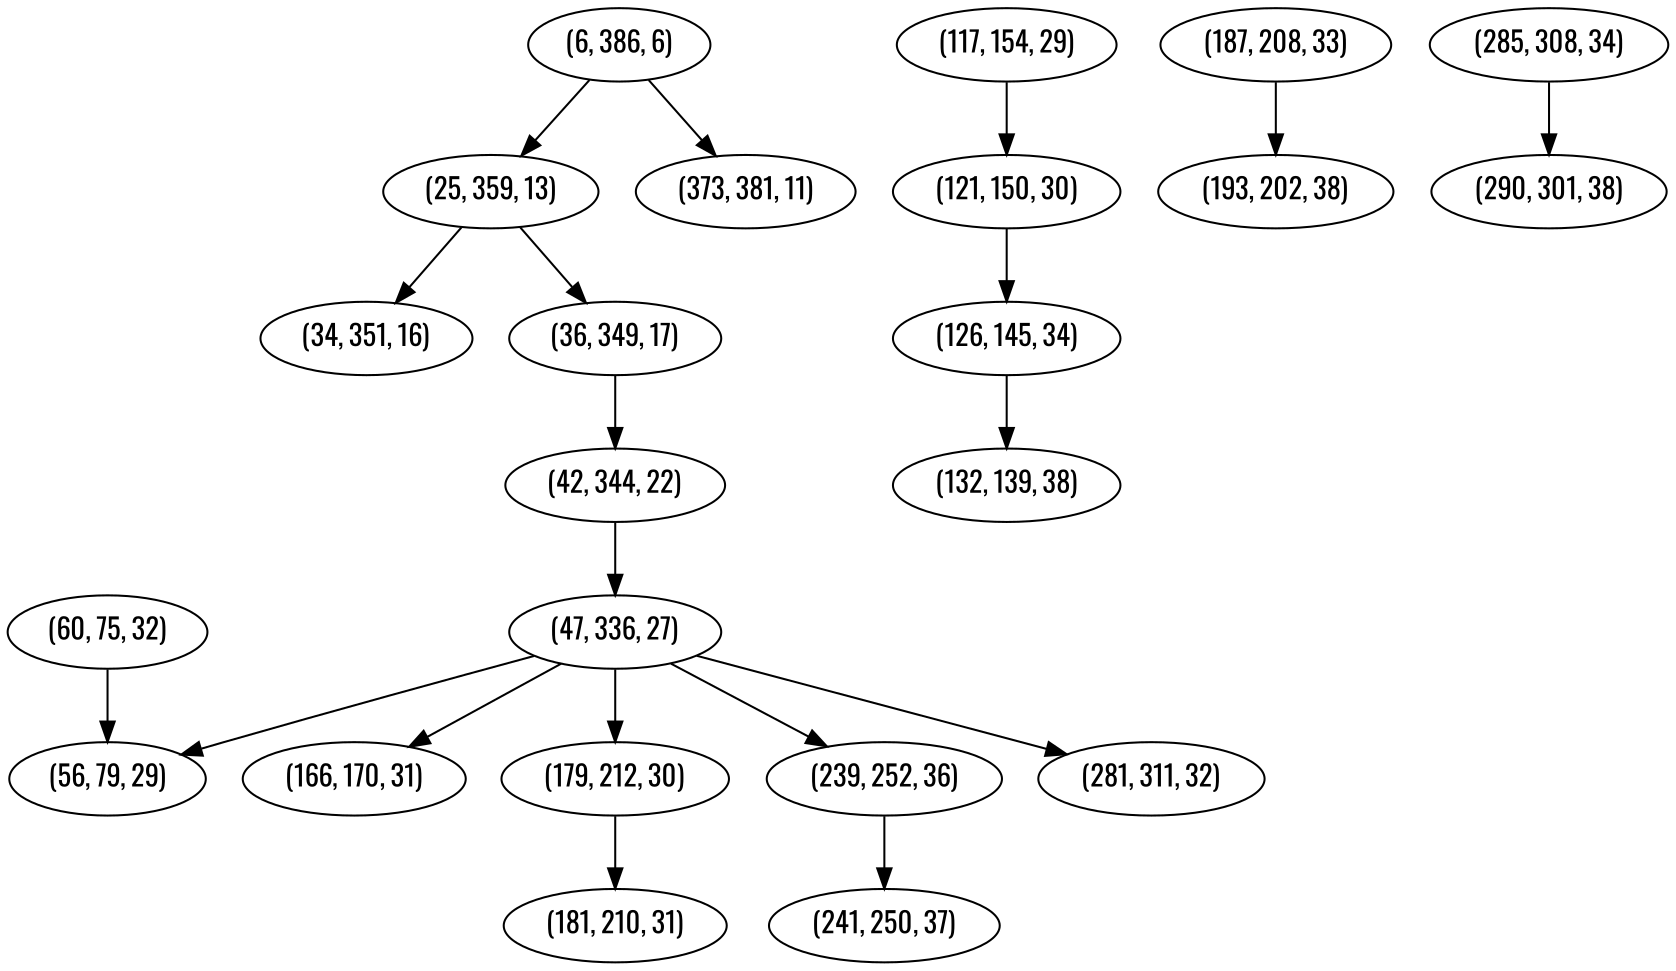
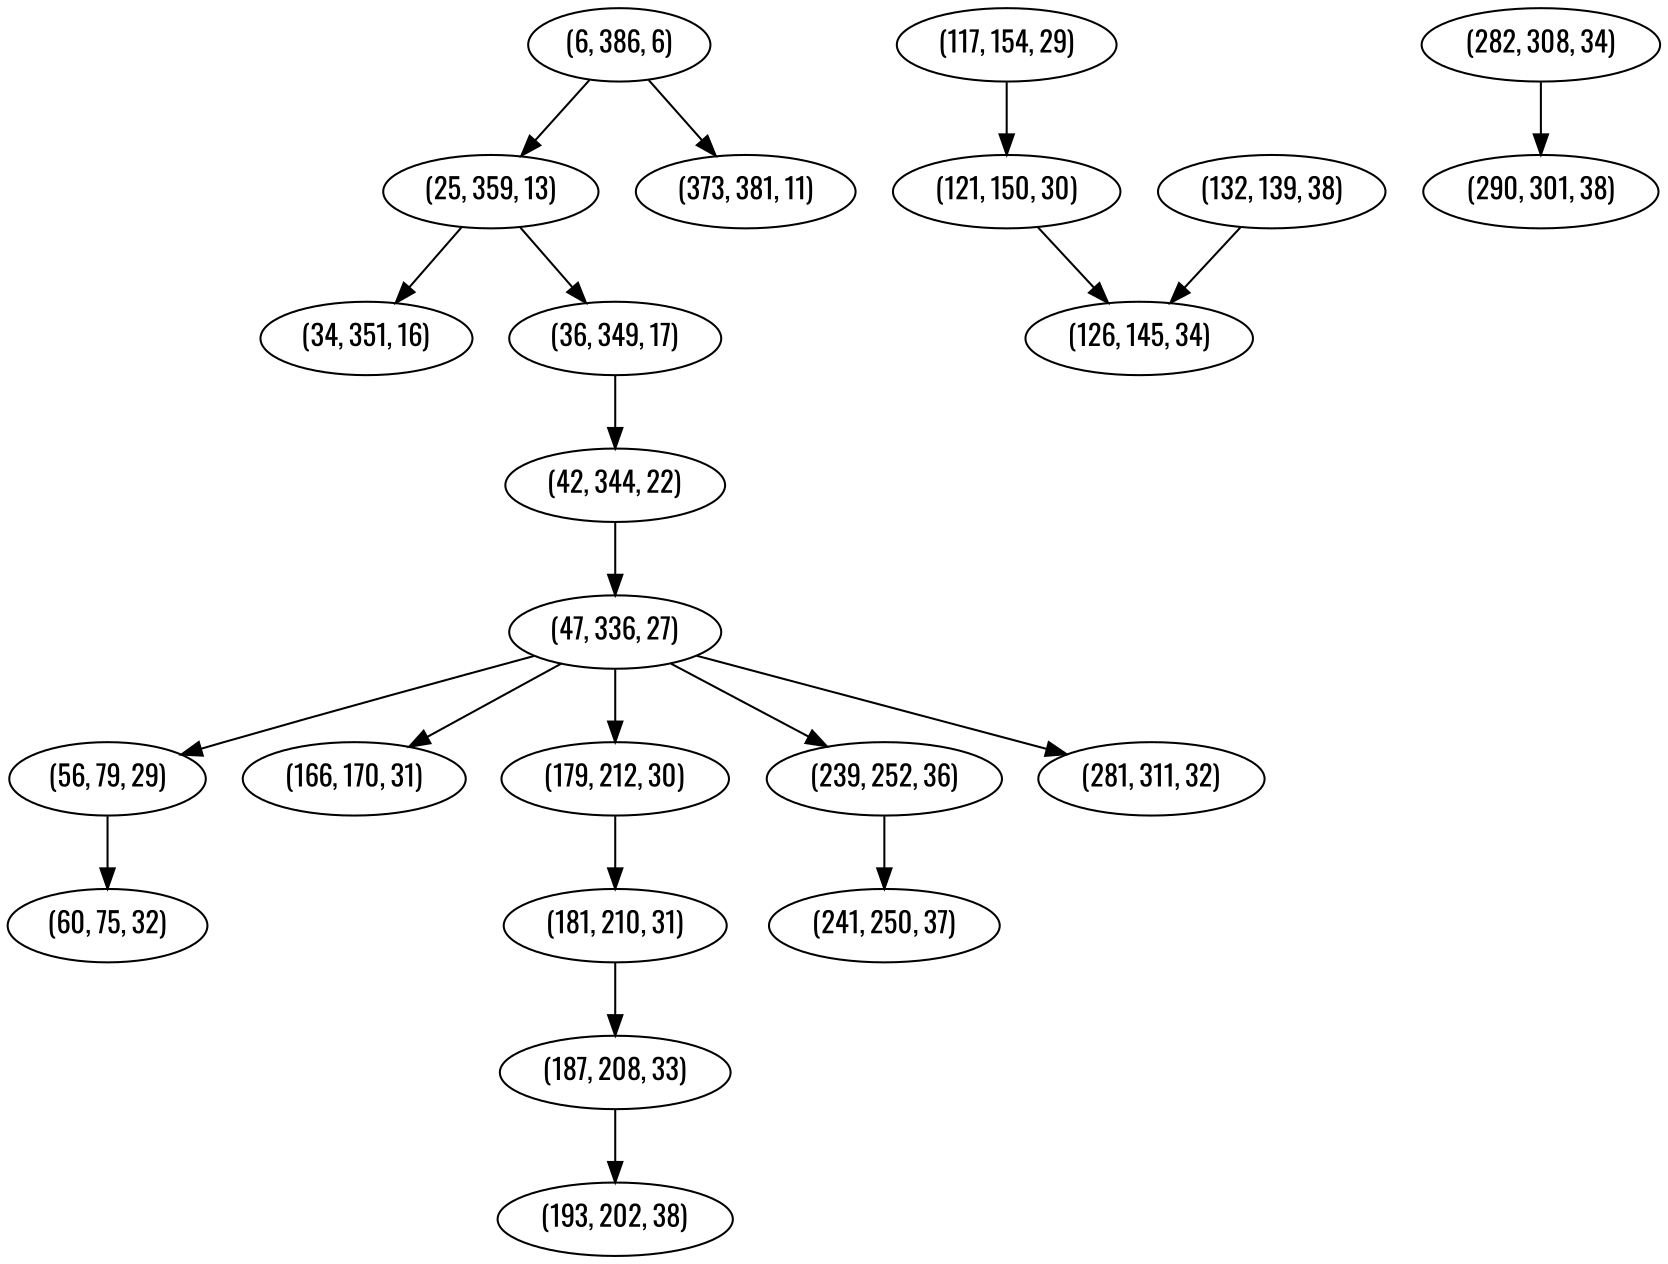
node "(285, 308, 34)": label "(285, 308, 34)" -> "(282, 308, 34)"
edge "(126, 145, 34)" -> "(132, 139, 38)": reversed
edge "(60, 75, 32)" -> "(56, 79, 29)": reversed
edge "(181, 210, 31)" -> "(187, 208, 33)": added
